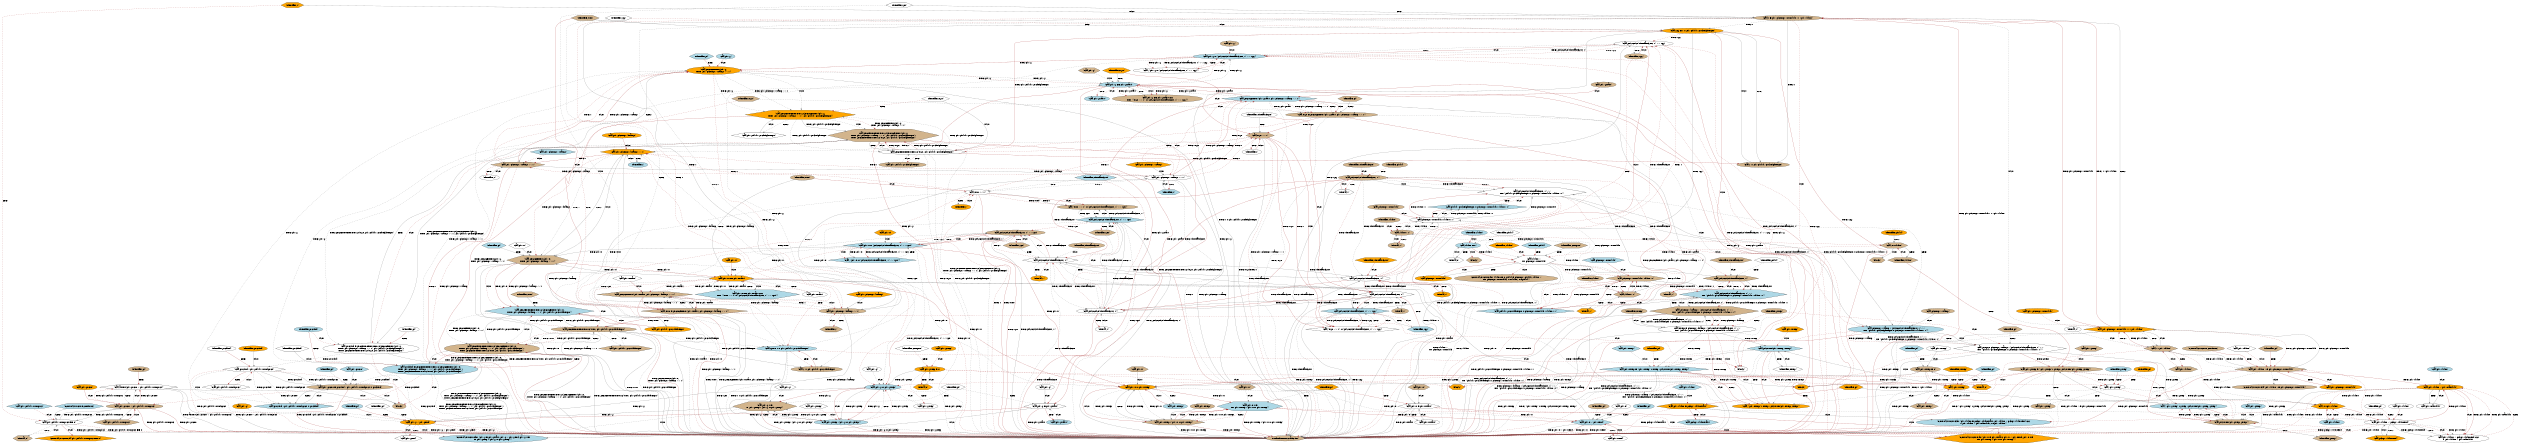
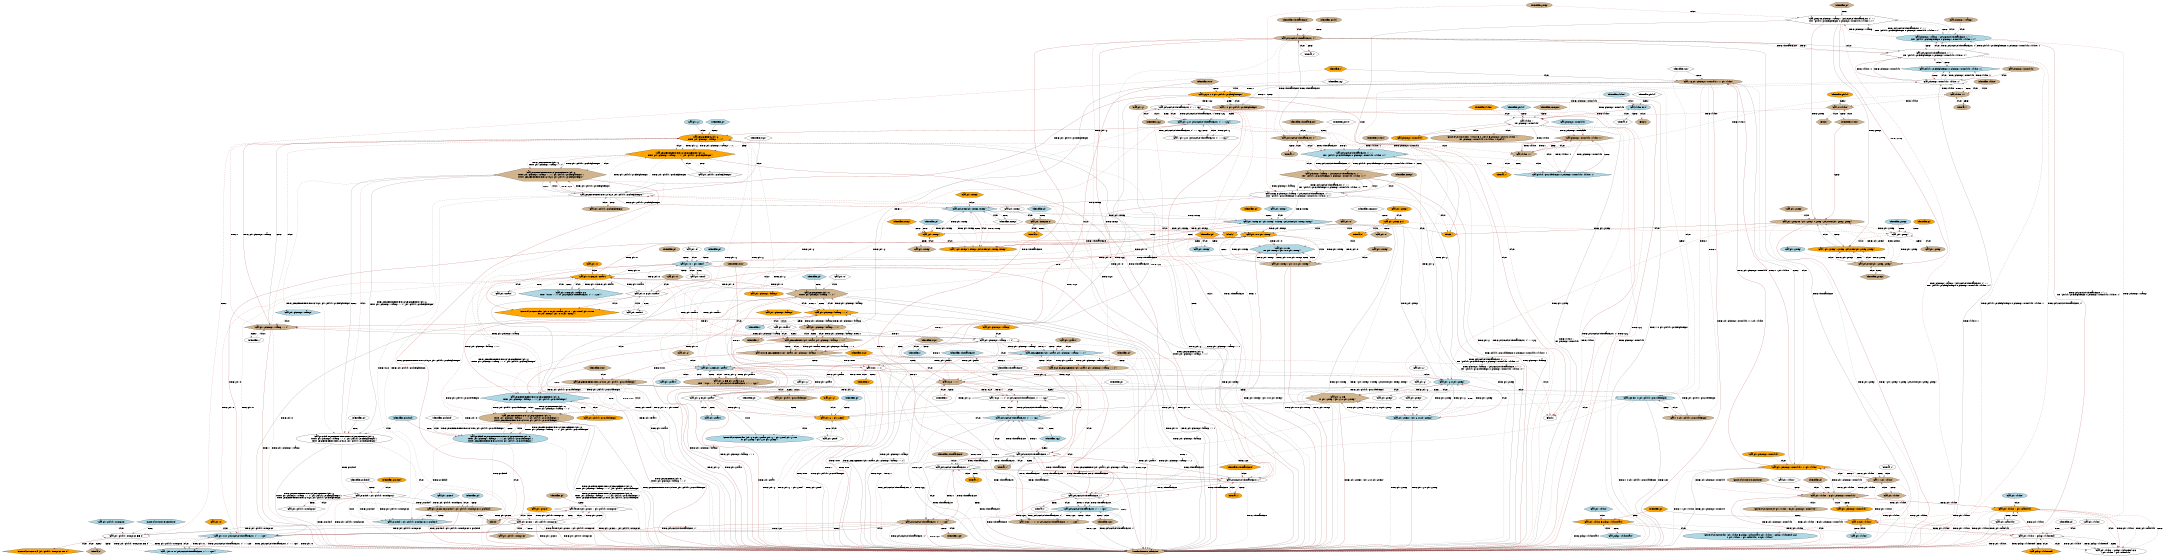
edge "(Call,JPC_FLOORDIVPOW2(try0, pi->pirlvl->prcheightexpn))" -> "(Call,r + pi->pirlvl->prcheightexpn)": now "(Call,JPC_FLOORDIVPOW2(try0, pi->pirlvl->prcheightexpn))" -> "(Call,JAS_MIN(pi->xstep, xstep))"
node "(Call,pi->prcno < pi->pirlvl->numprcs)": fillcolor tan -> white
node "(Call,(!pi->ystep) ? ystep : JAS_MIN(pi->ystep, ystep))": fillcolor lightblue -> orange
